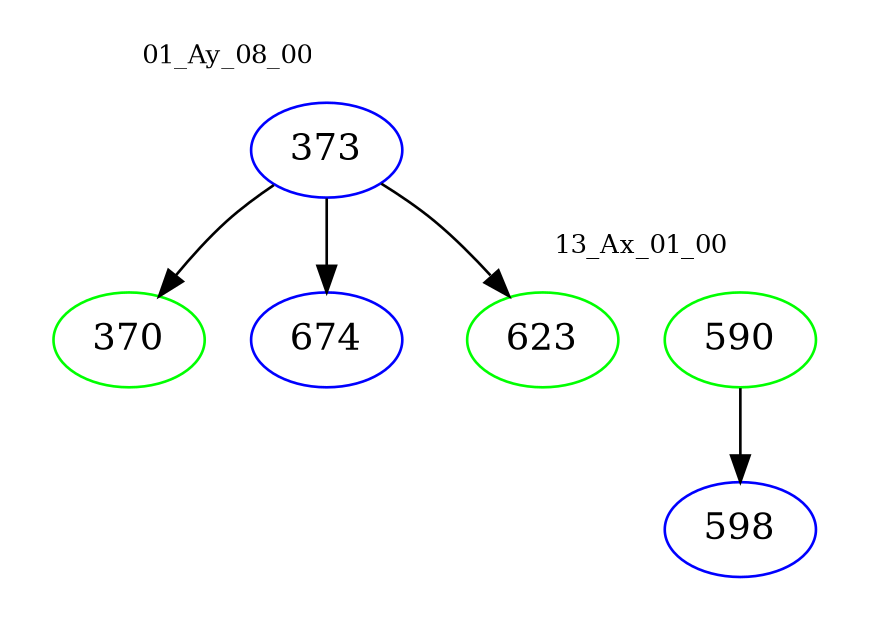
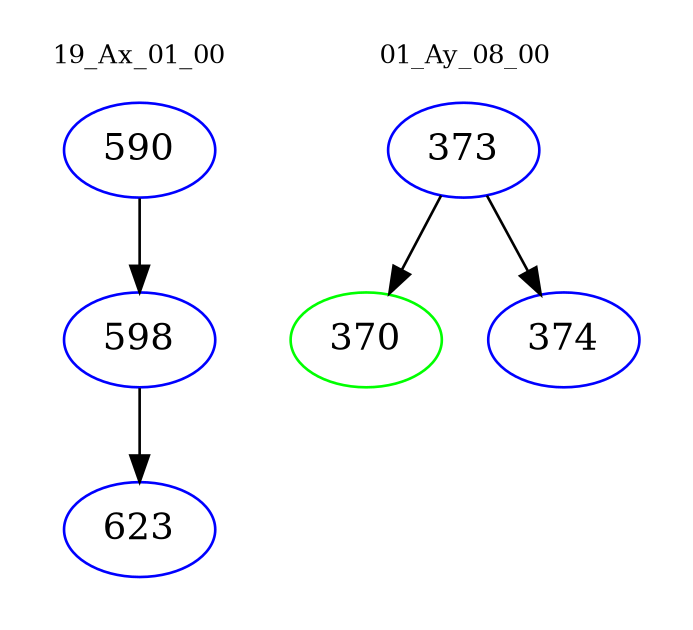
cluster "13_Ax_01_00": label "13_Ax_01_00" -> "19_Ax_01_00"
edge "373" -> "623": now "598" -> "623"
node "674": label "674" -> "374"
node "623": color green -> blue
node "590": color green -> blue
